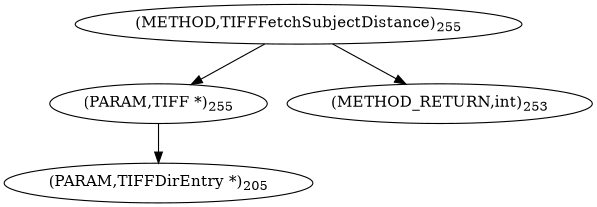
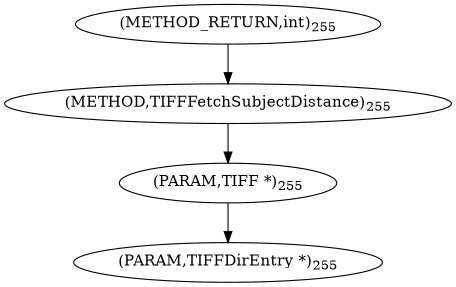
edge "(METHOD,TIFFFetchSubjectDistance)" -> "(METHOD_RETURN,int)": reversed
node "(METHOD_RETURN,int)": text "253" -> "255"
node "(PARAM,TIFFDirEntry *)": text "205" -> "255"
